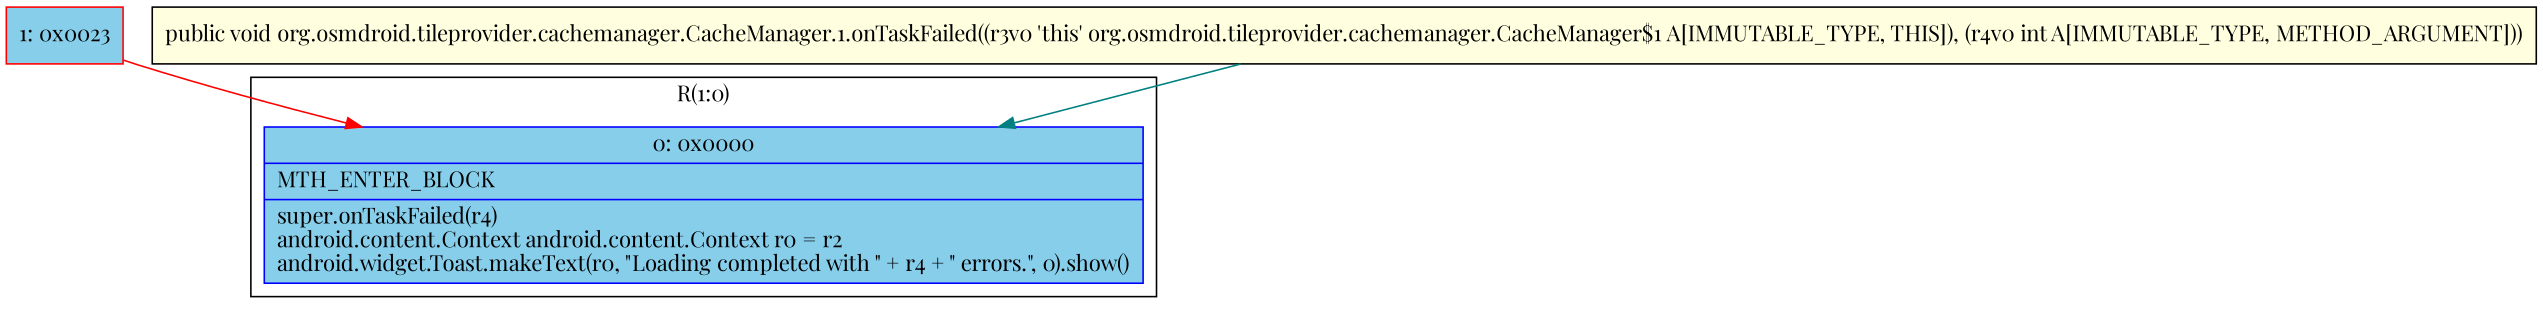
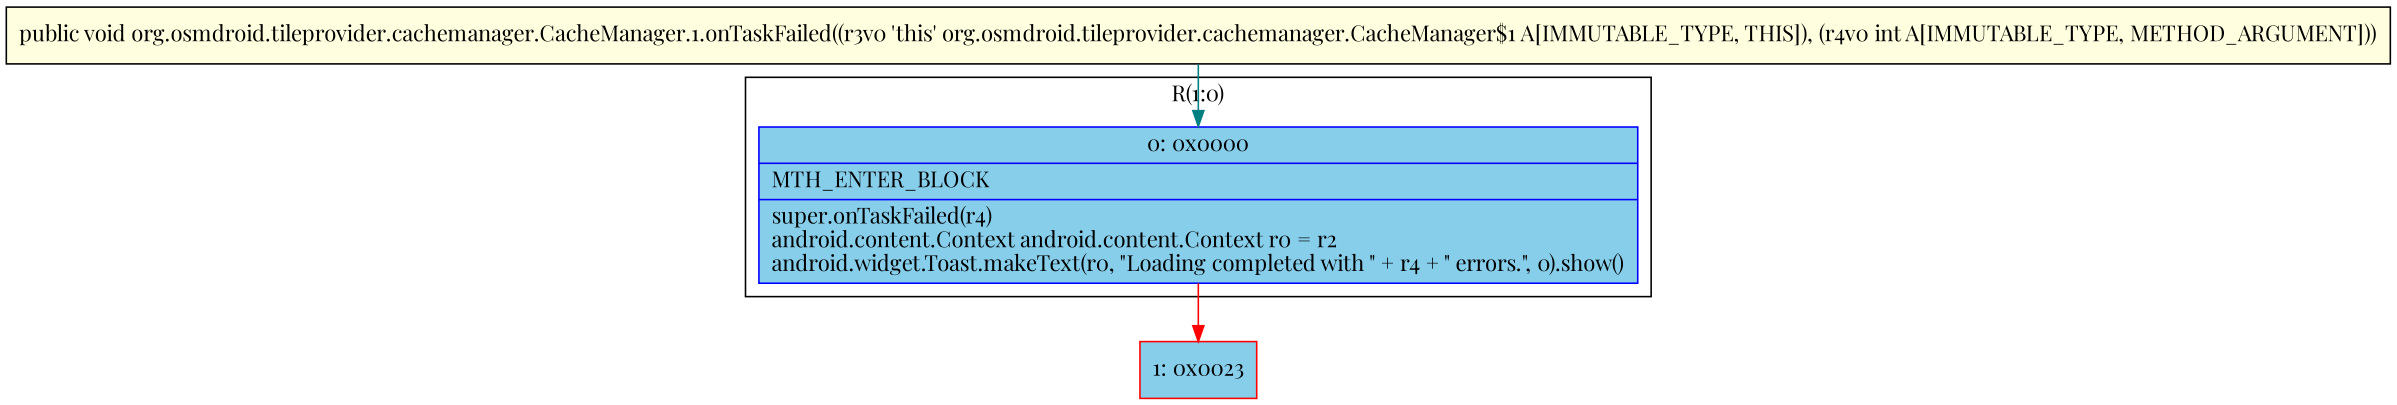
edge "1: 0x0023" -> "0: 0x0000": reversed
